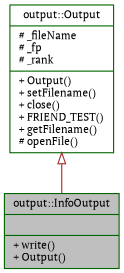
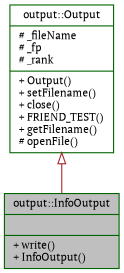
node "output::InfoOutput": text "+ Output()" -> "+ InfoOutput()"
